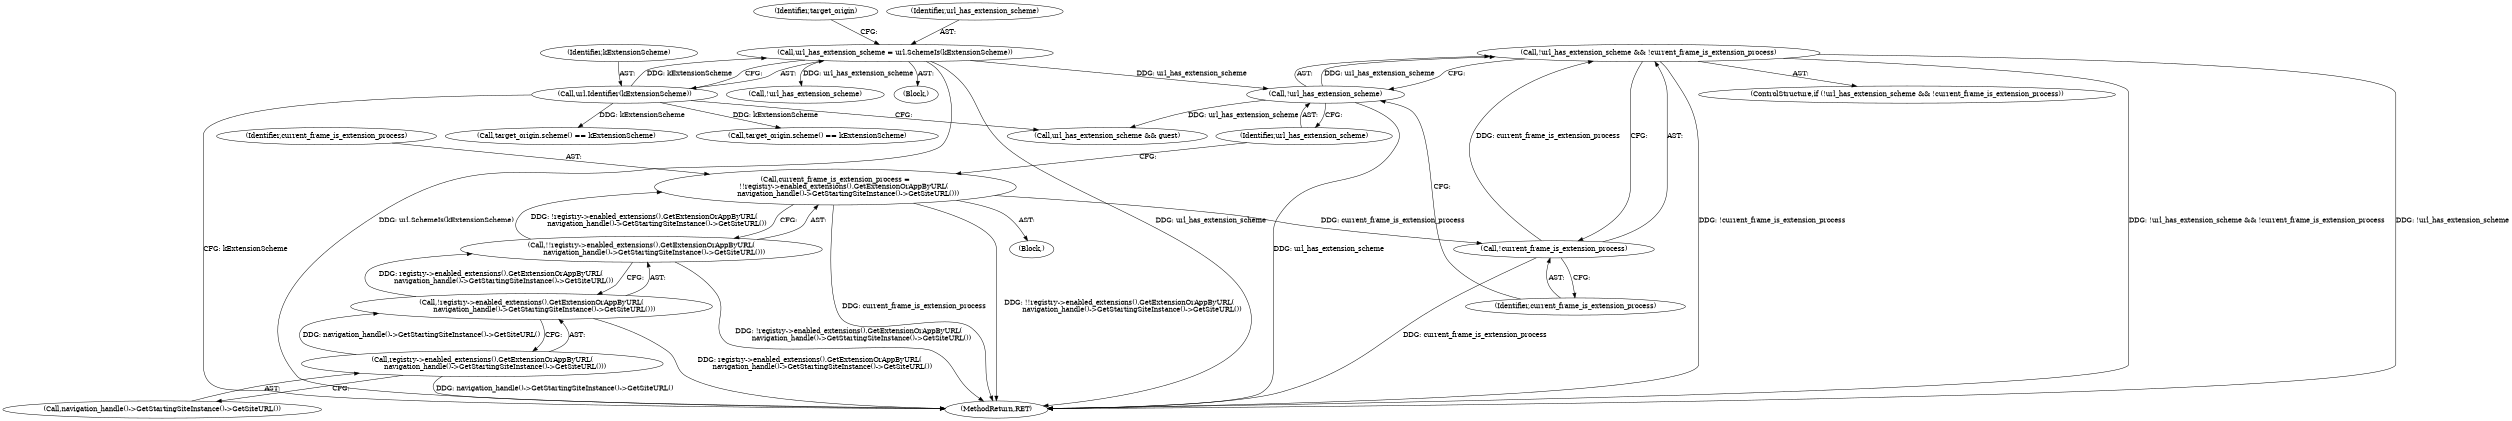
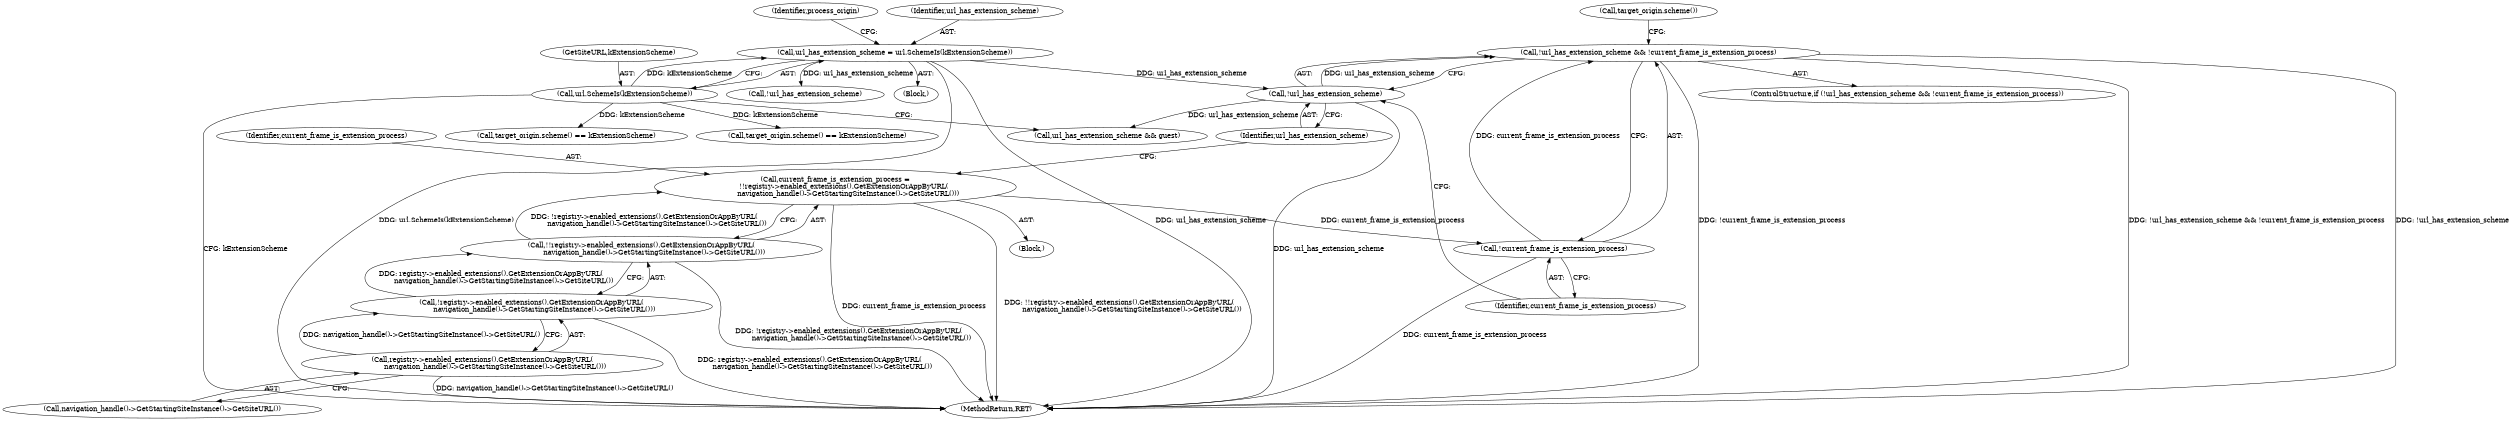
node "(Identifier,target_origin)": label "(Identifier,target_origin)" -> "(Identifier,process_origin)"
node "(Call,target_origin.scheme())": added
node "(Identifier,kExtensionScheme)": label "(Identifier,kExtensionScheme)" -> "(GetSiteURL,kExtensionScheme)"
node "(Call,url.Identifier(kExtensionScheme))": label "(Call,url.Identifier(kExtensionScheme))" -> "(Call,url.SchemeIs(kExtensionScheme))"
